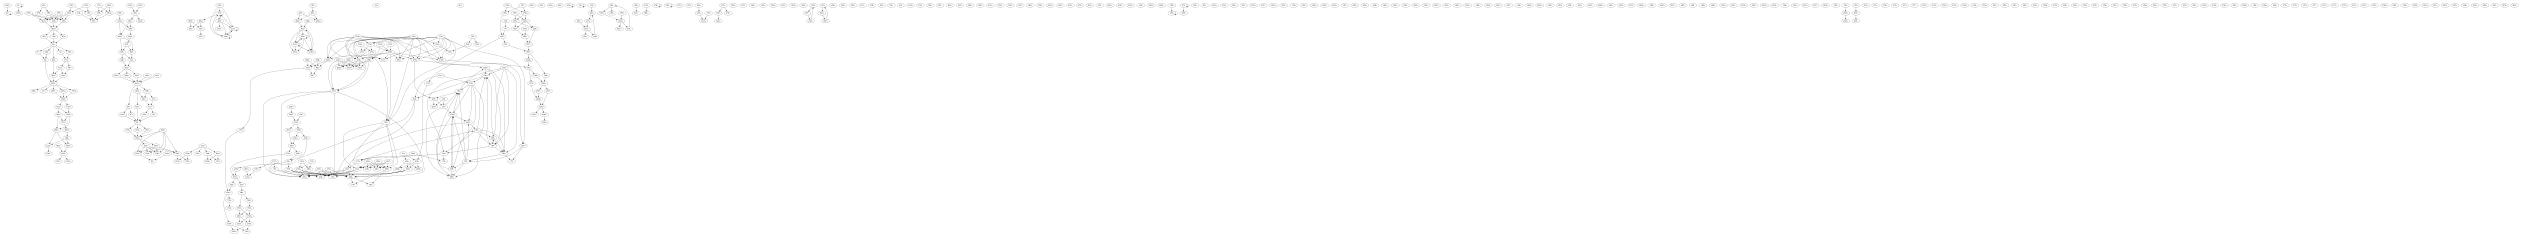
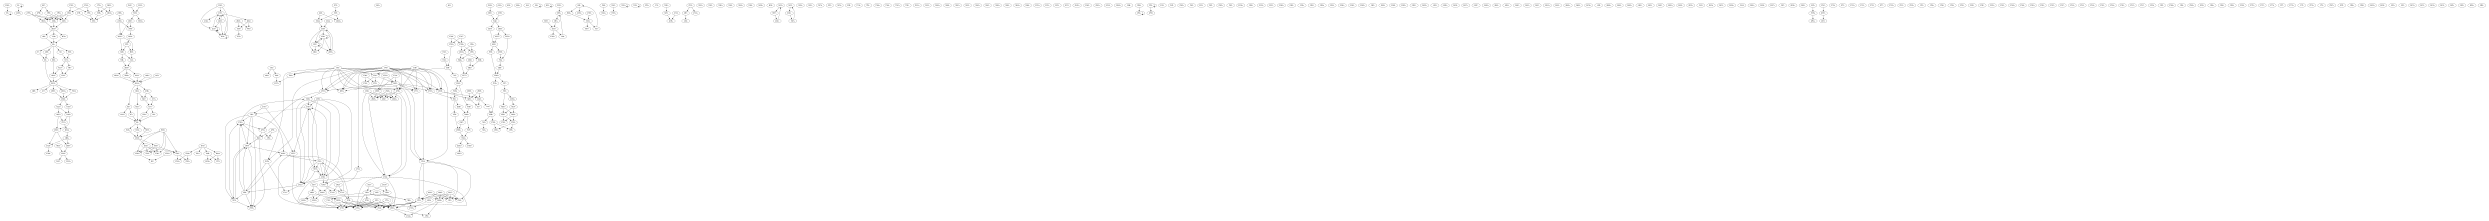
edge "2263-" -> "2134-": now "2135-" -> "2134-"
edge "768+" -> "2706-": now "2790+" -> "2706-"
